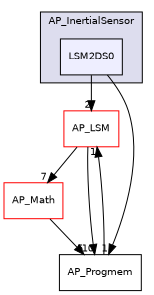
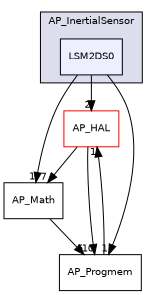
edge "LSM2DS0" -> "AP_Math": added
node "AP_LSM": label "AP_LSM" -> "AP_HAL"
node "AP_Math": color red -> black
